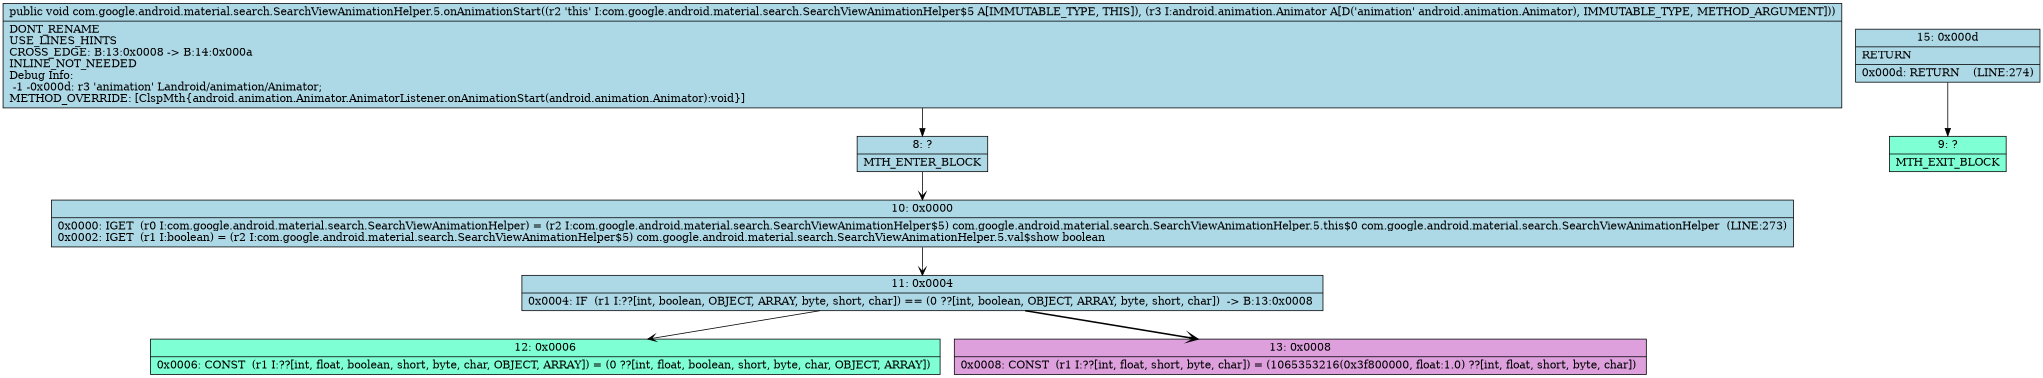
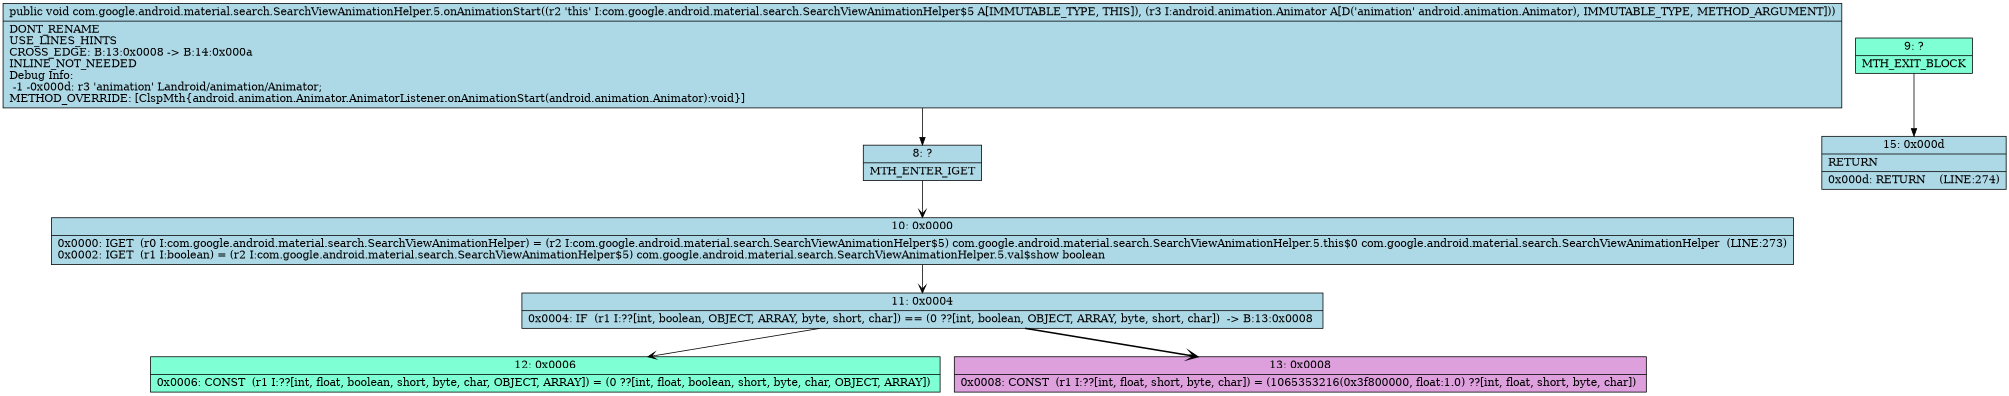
edge "15: 0x000d" -> "9: ?": reversed
node "8: ?": text "MTH_ENTER_BLOCK" -> "MTH_ENTER_IGET"
